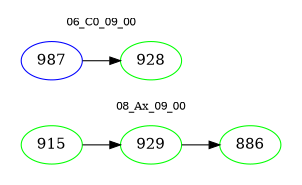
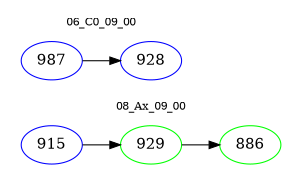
node "928": color green -> blue
node "915": color green -> blue
